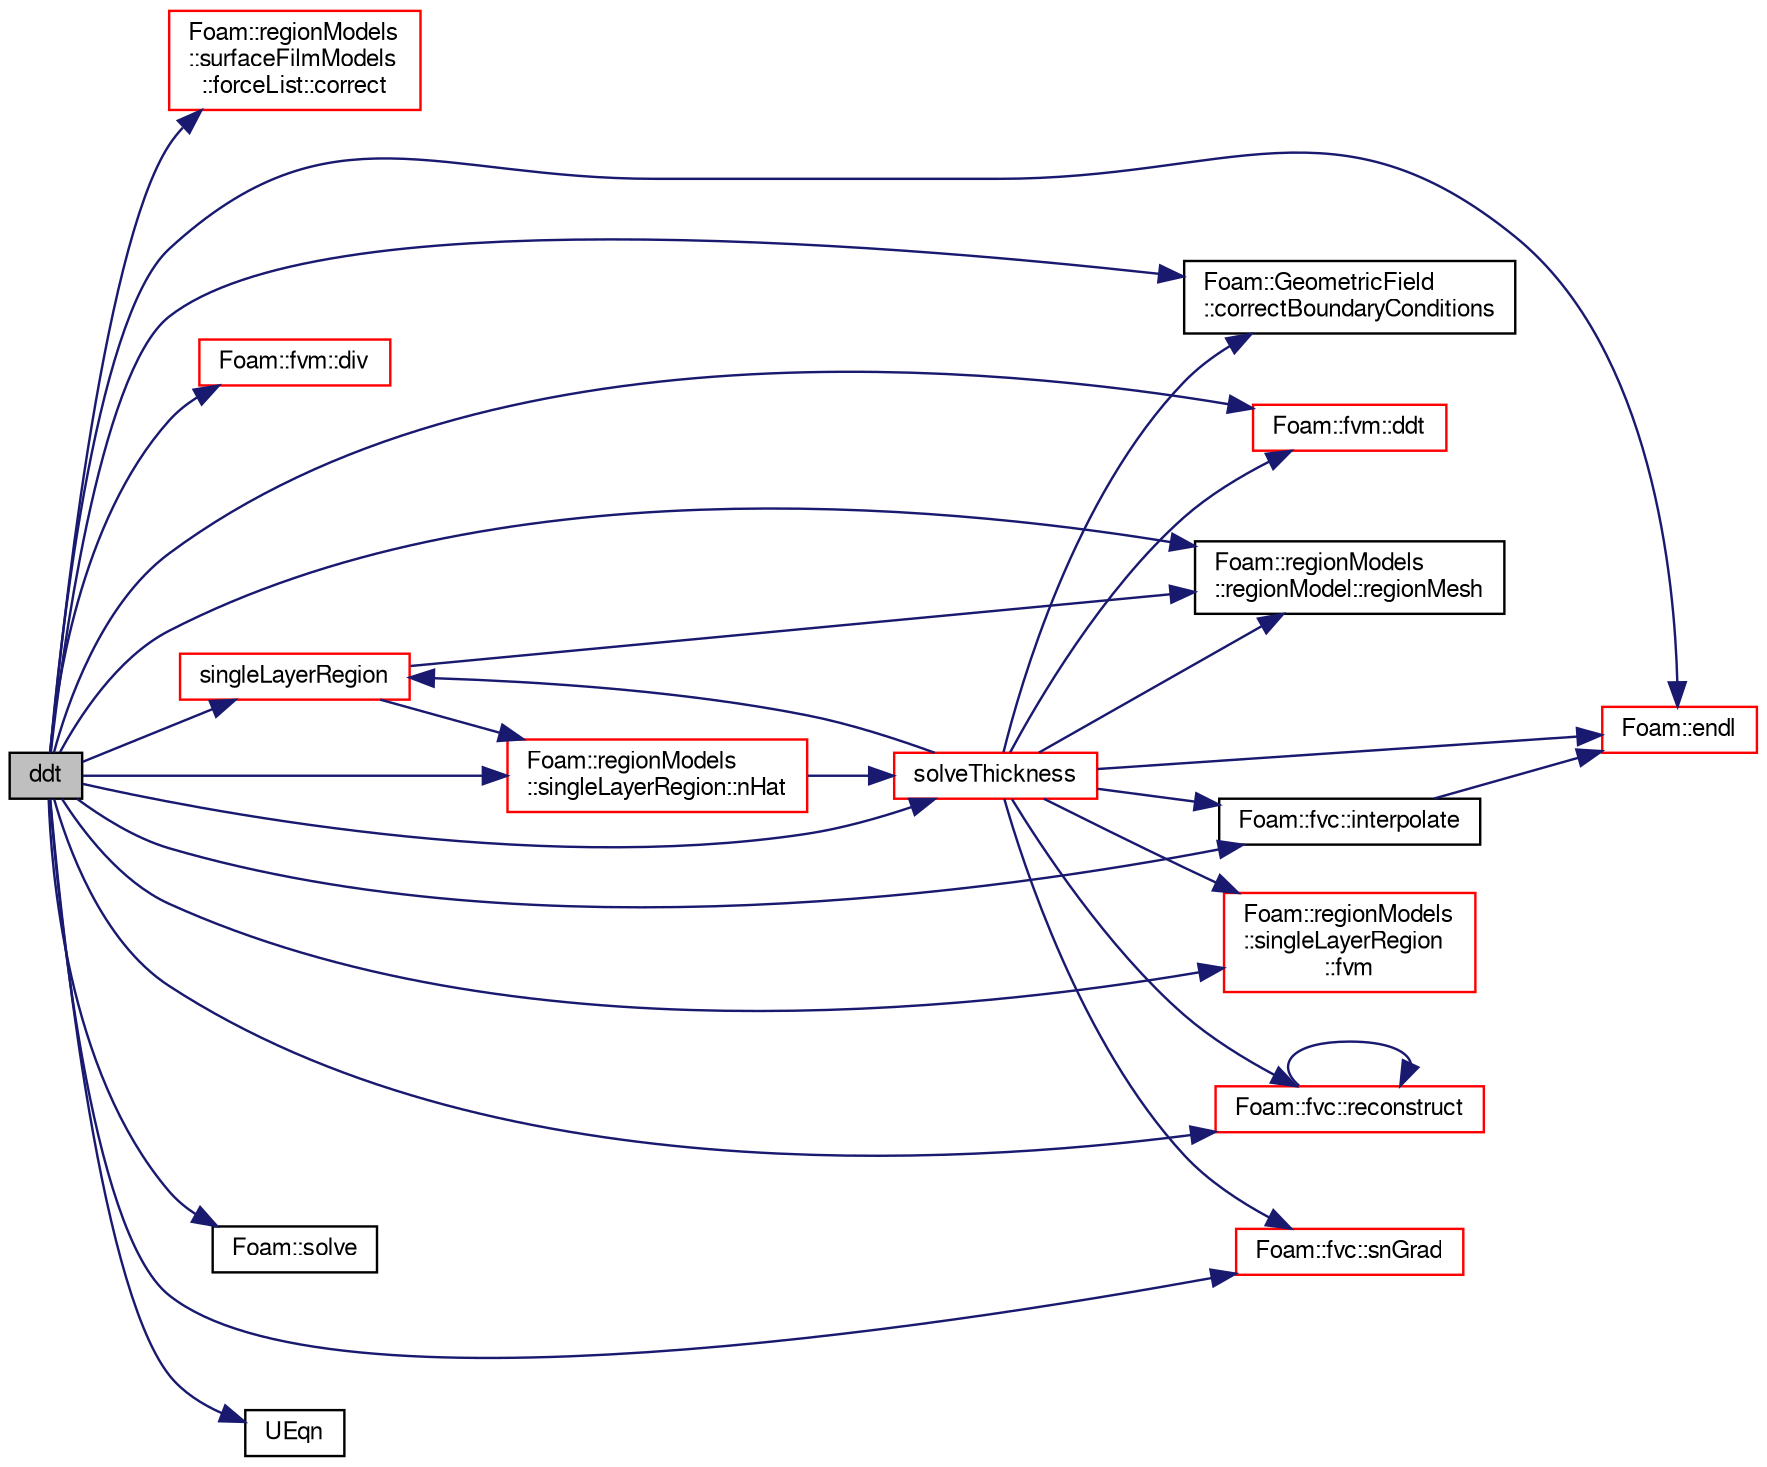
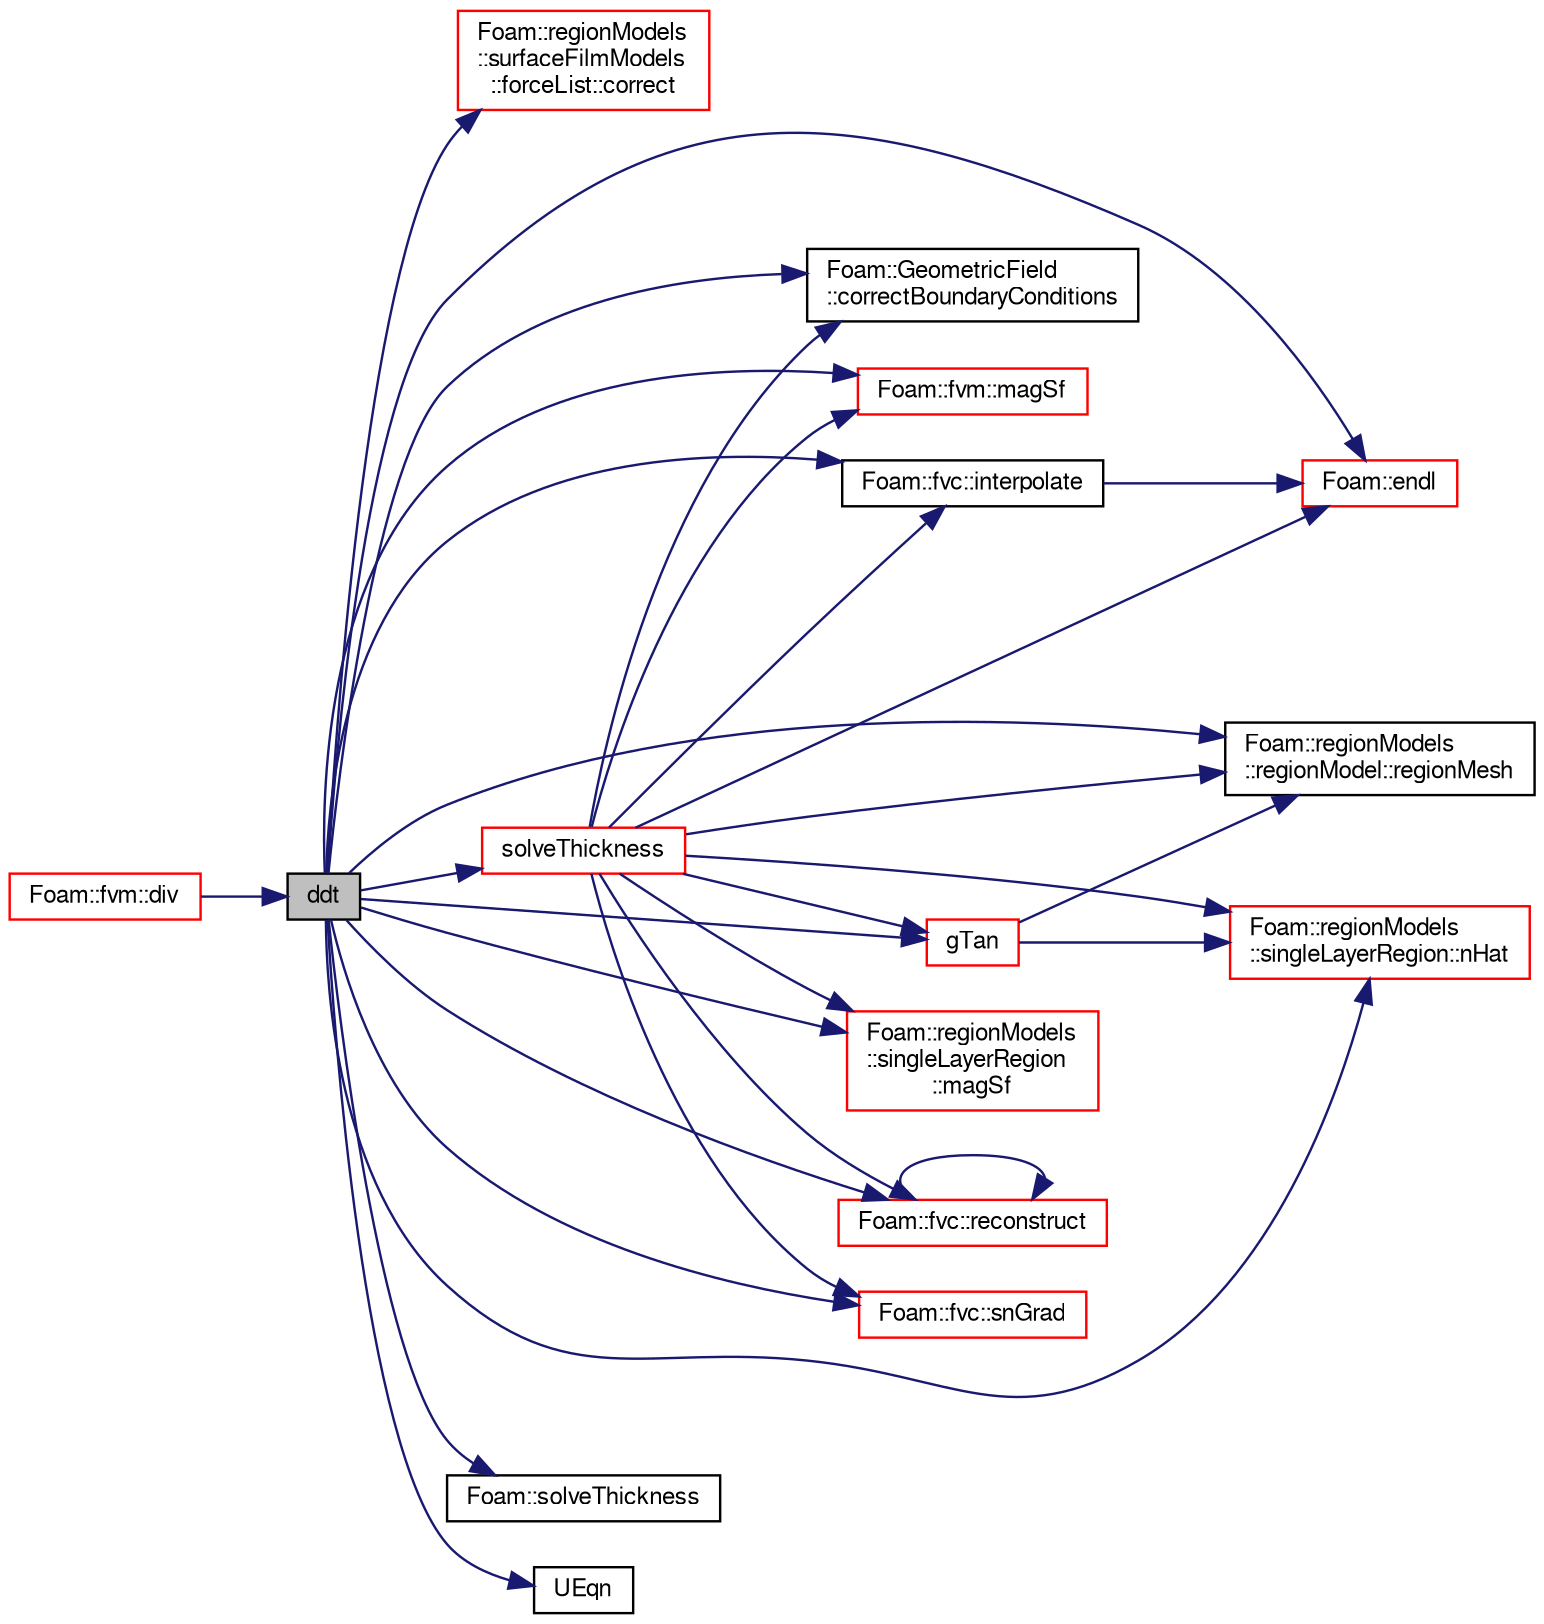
node "Foam::fvm::ddt": label "Foam::fvm::ddt" -> "Foam::fvm::magSf"
edge "ddt" -> "Foam::fvm::div": reversed
node "singleLayerRegion": label "singleLayerRegion" -> "gTan"
edge "Foam::regionModels ::singleLayerRegion::nHat" -> "solveThickness": reversed
node "Foam::regionModels ::singleLayerRegion ::fvm": label "Foam::regionModels ::singleLayerRegion ::fvm" -> "Foam::regionModels ::singleLayerRegion ::magSf"
node "Foam::solve": label "Foam::solve" -> "Foam::solveThickness"
